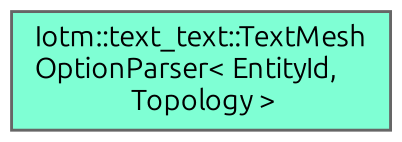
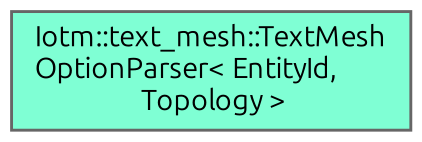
node "Iotm::text_text::TextMesh OptionParser< EntityId, Topology >": label "Iotm::text_text::TextMesh OptionParser< EntityId, Topology >" -> "Iotm::text_mesh::TextMesh OptionParser< EntityId, Topology >"
